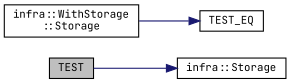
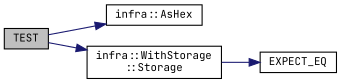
node "TEST_EQ": label "TEST_EQ" -> "EXPECT_EQ"
edge "TEST" -> "infra::WithStorage ::Storage": added
node "infra::Storage": label "infra::Storage" -> "infra::AsHex"
